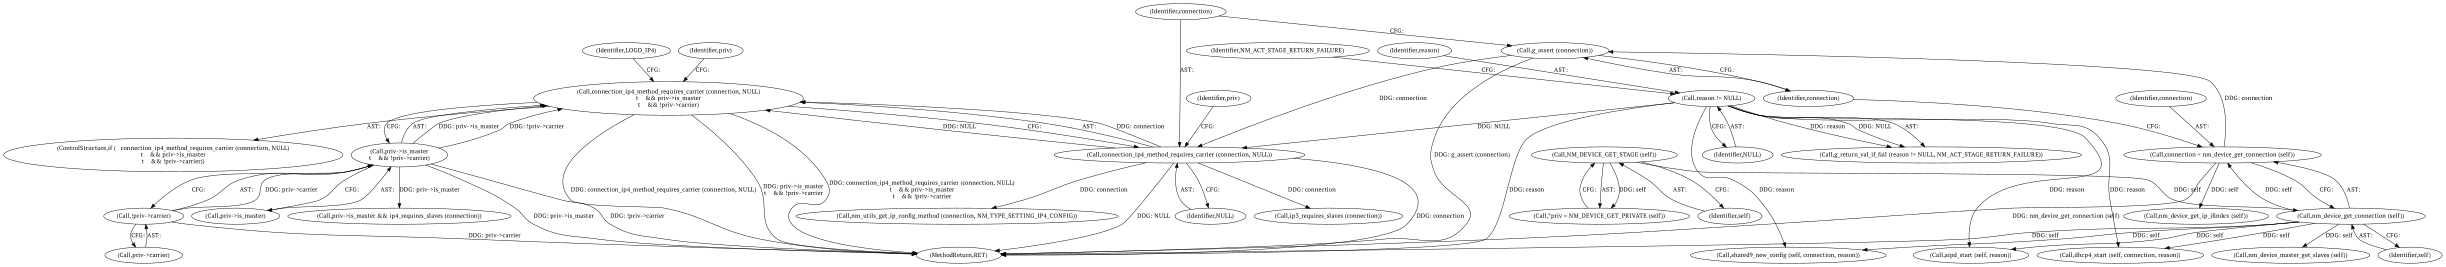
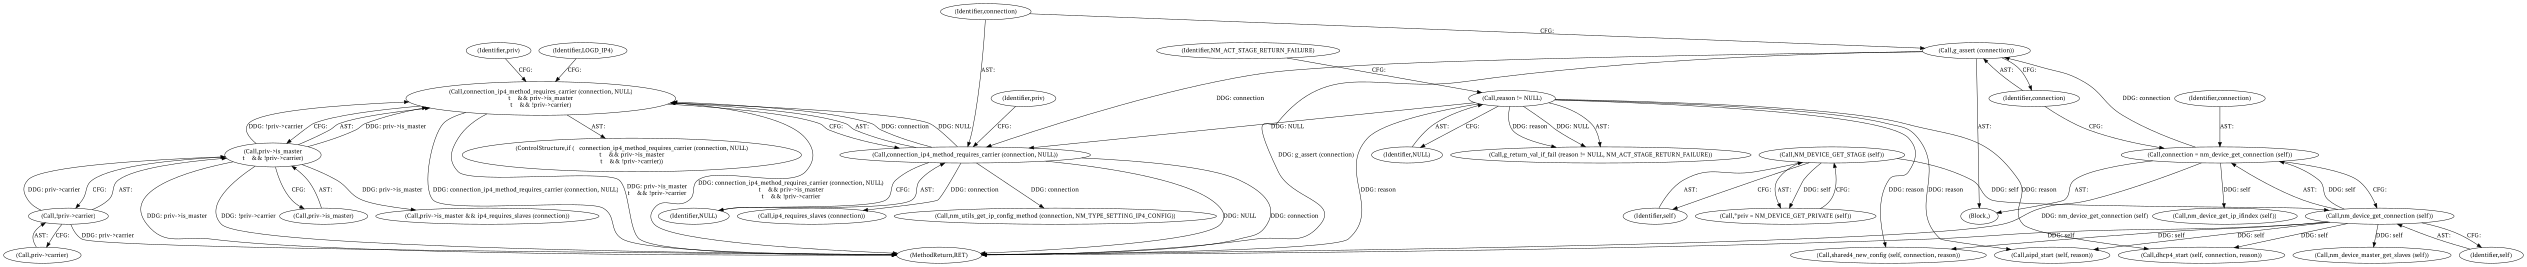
node "(Identifier,reason)": removed
node "(Call,ip3_requires_slaves (connection))": label "(Call,ip3_requires_slaves (connection))" -> "(Call,ip4_requires_slaves (connection))"
node "(Block,)": added
node "(Call,shared9_new_config (self, connection, reason))": label "(Call,shared9_new_config (self, connection, reason))" -> "(Call,shared4_new_config (self, connection, reason))"
